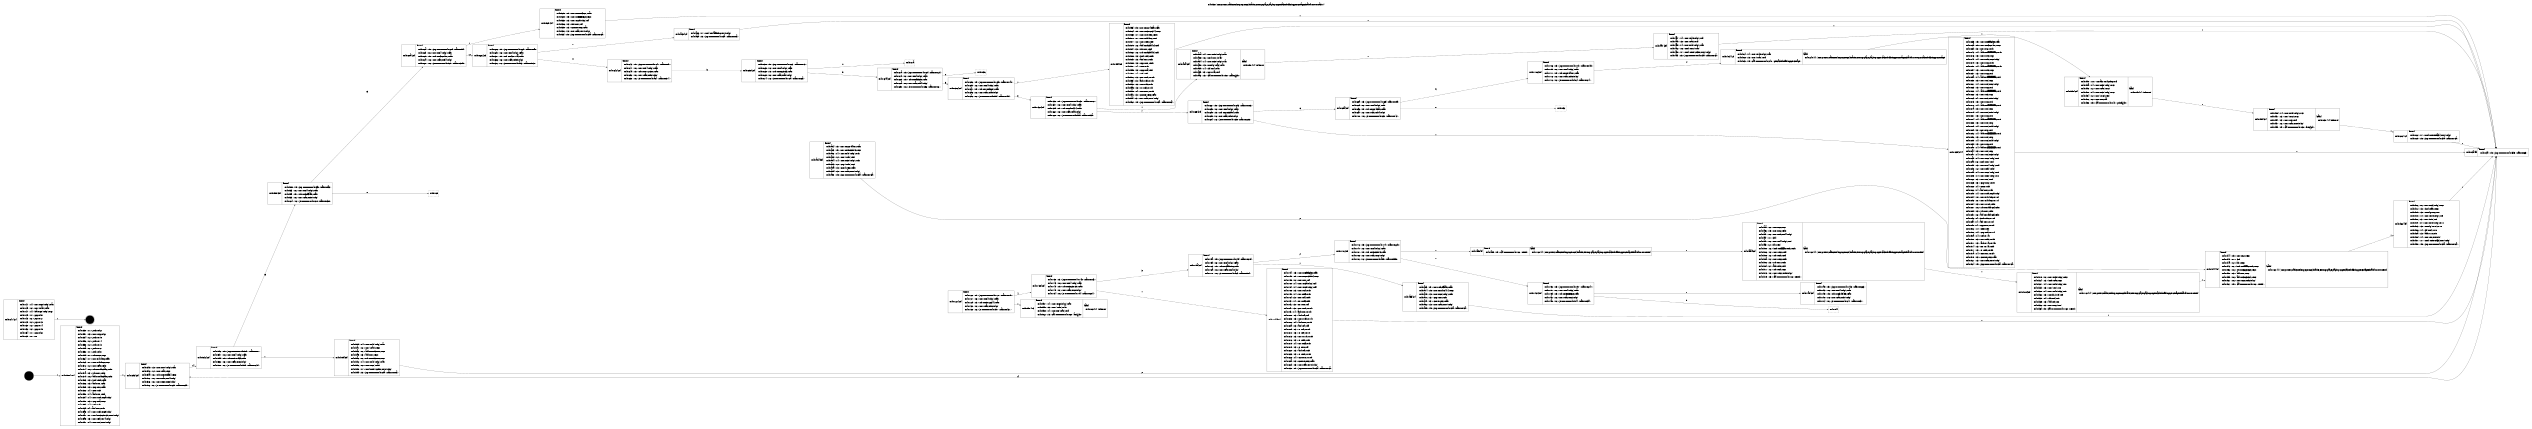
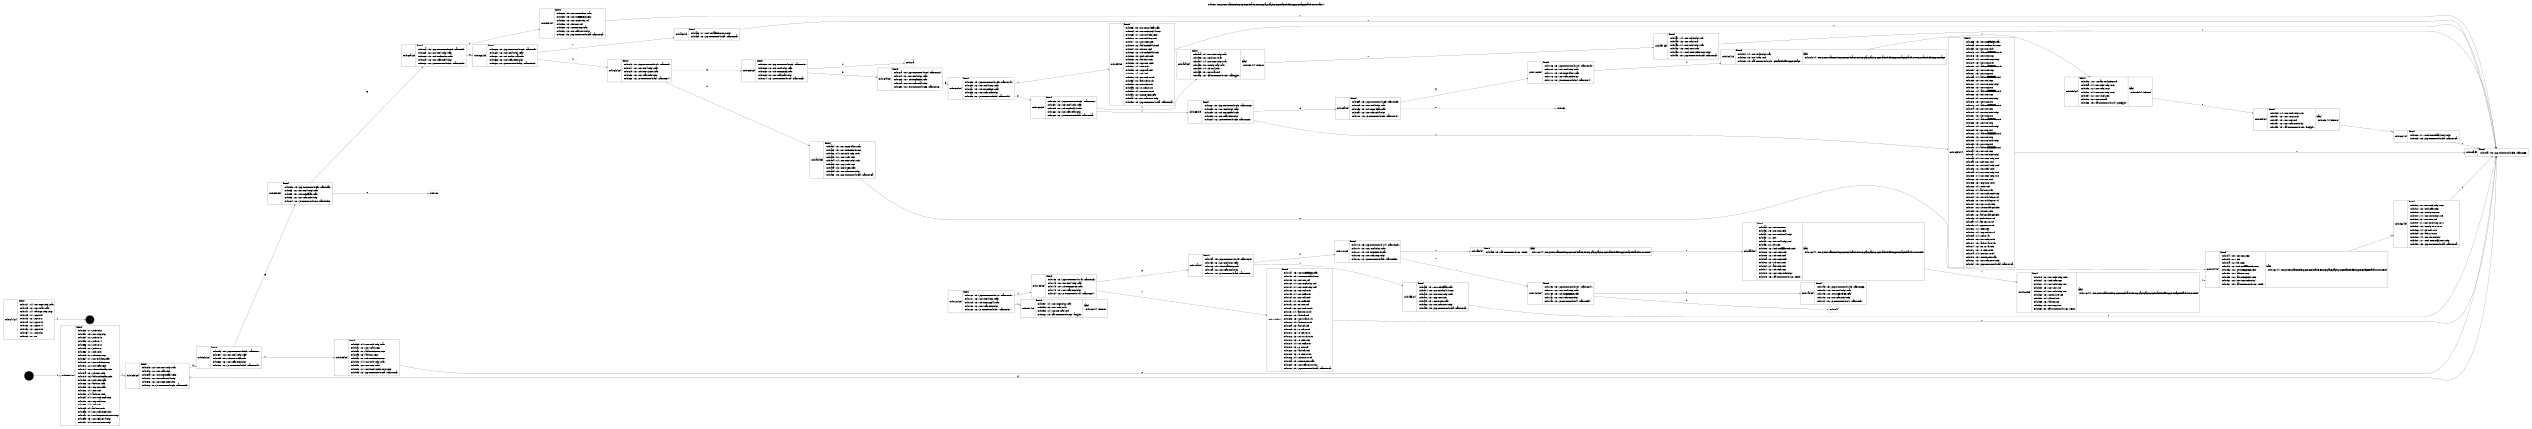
node "0x401c56": removed
edge "0x401642 [28]" -> "0x401ac4 [33]": added, label "2"
